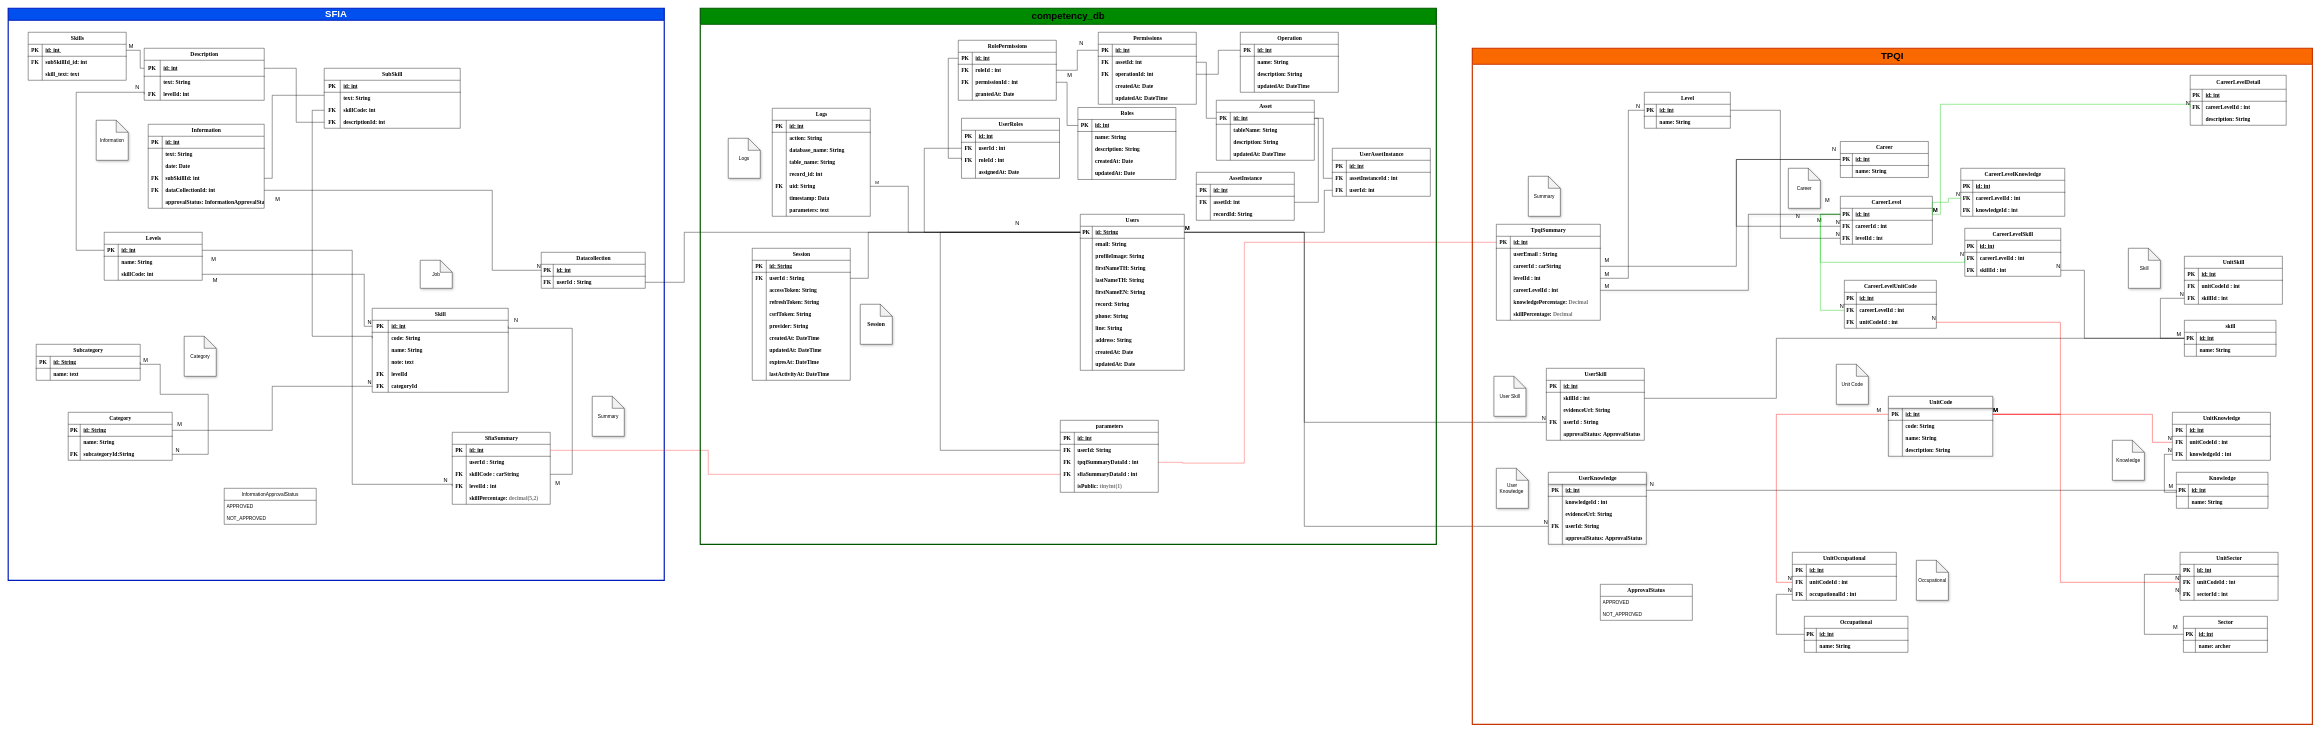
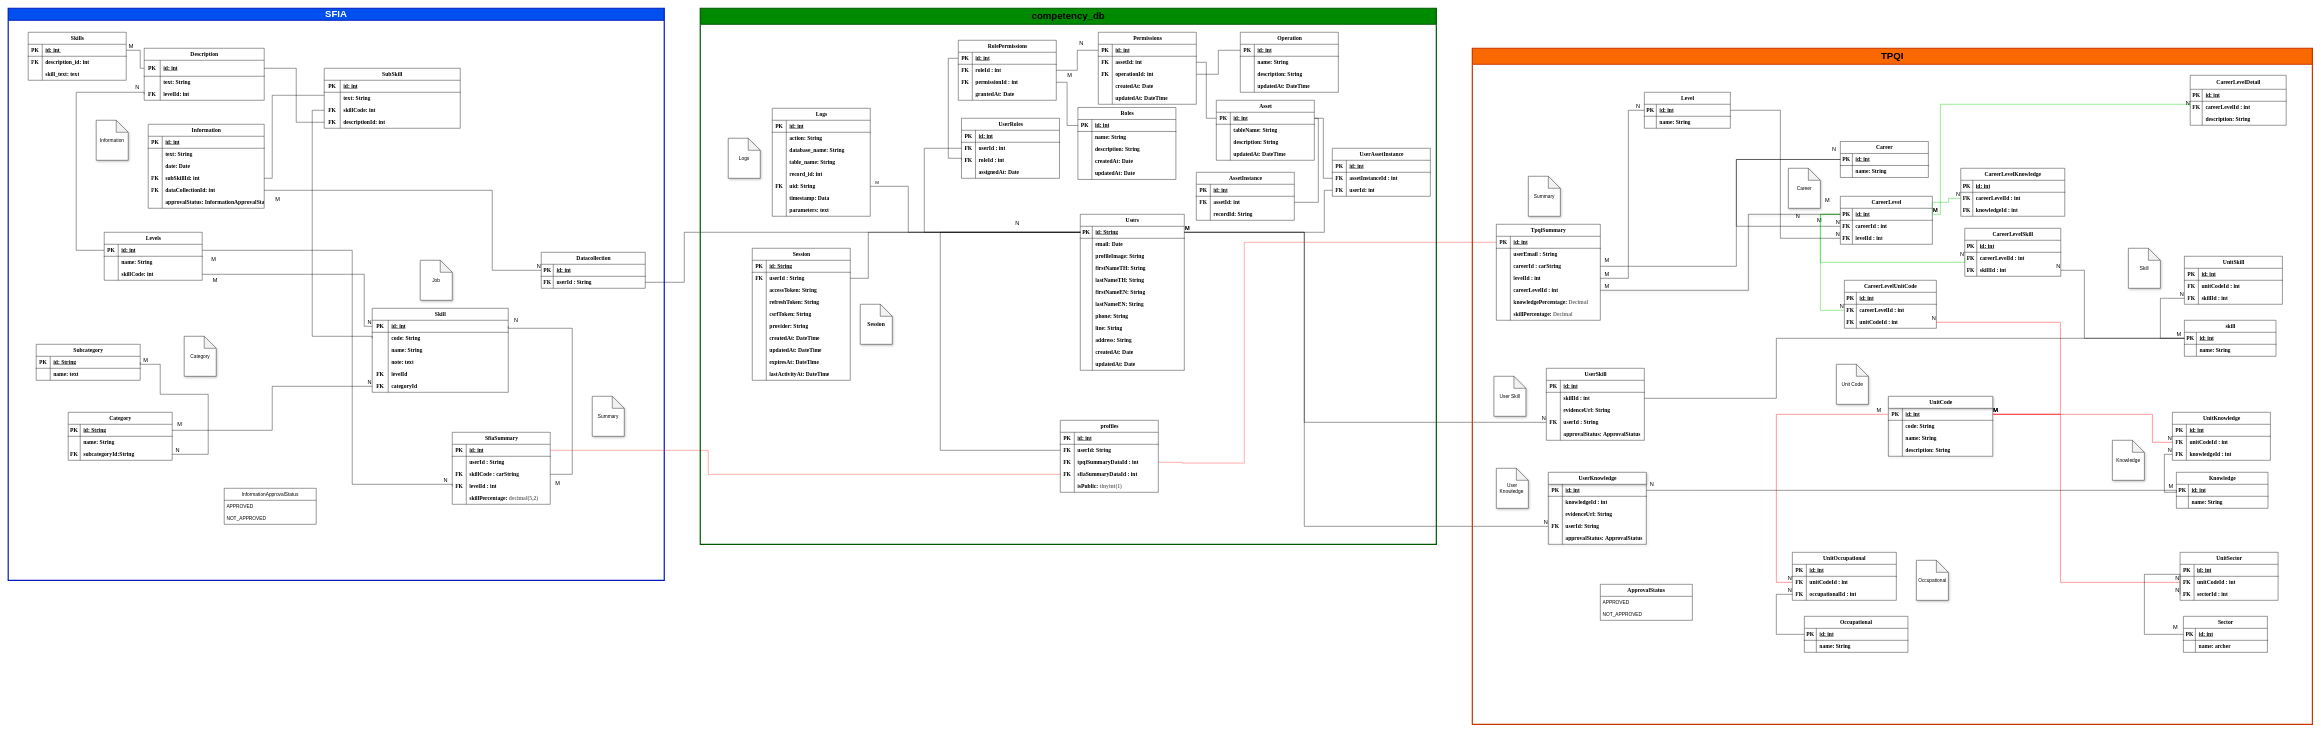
node "subSkillId_id: int": label "subSkillId_id: int" -> "description_id: int"
node "email: String": label "email: String" -> "email: Date"
node "Job": size 32x28 -> 32x40
node "record: String": label "record: String" -> "lastNameEN: String"
node "parameters": label "parameters" -> "profiles"
